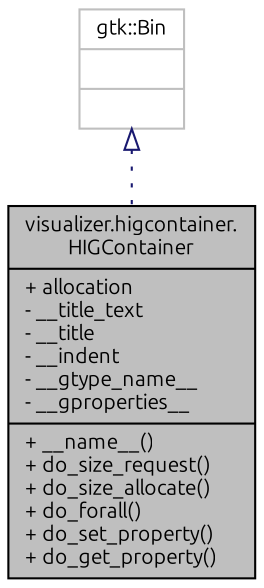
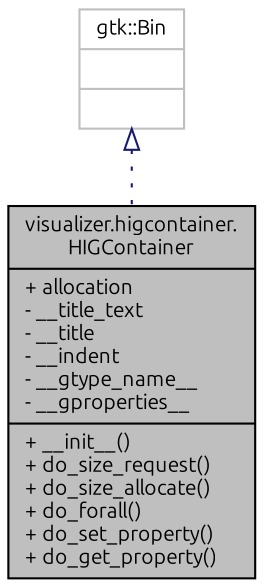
node "visualizer.higcontainer.": text "+ __name__()" -> "+ __init__()"
